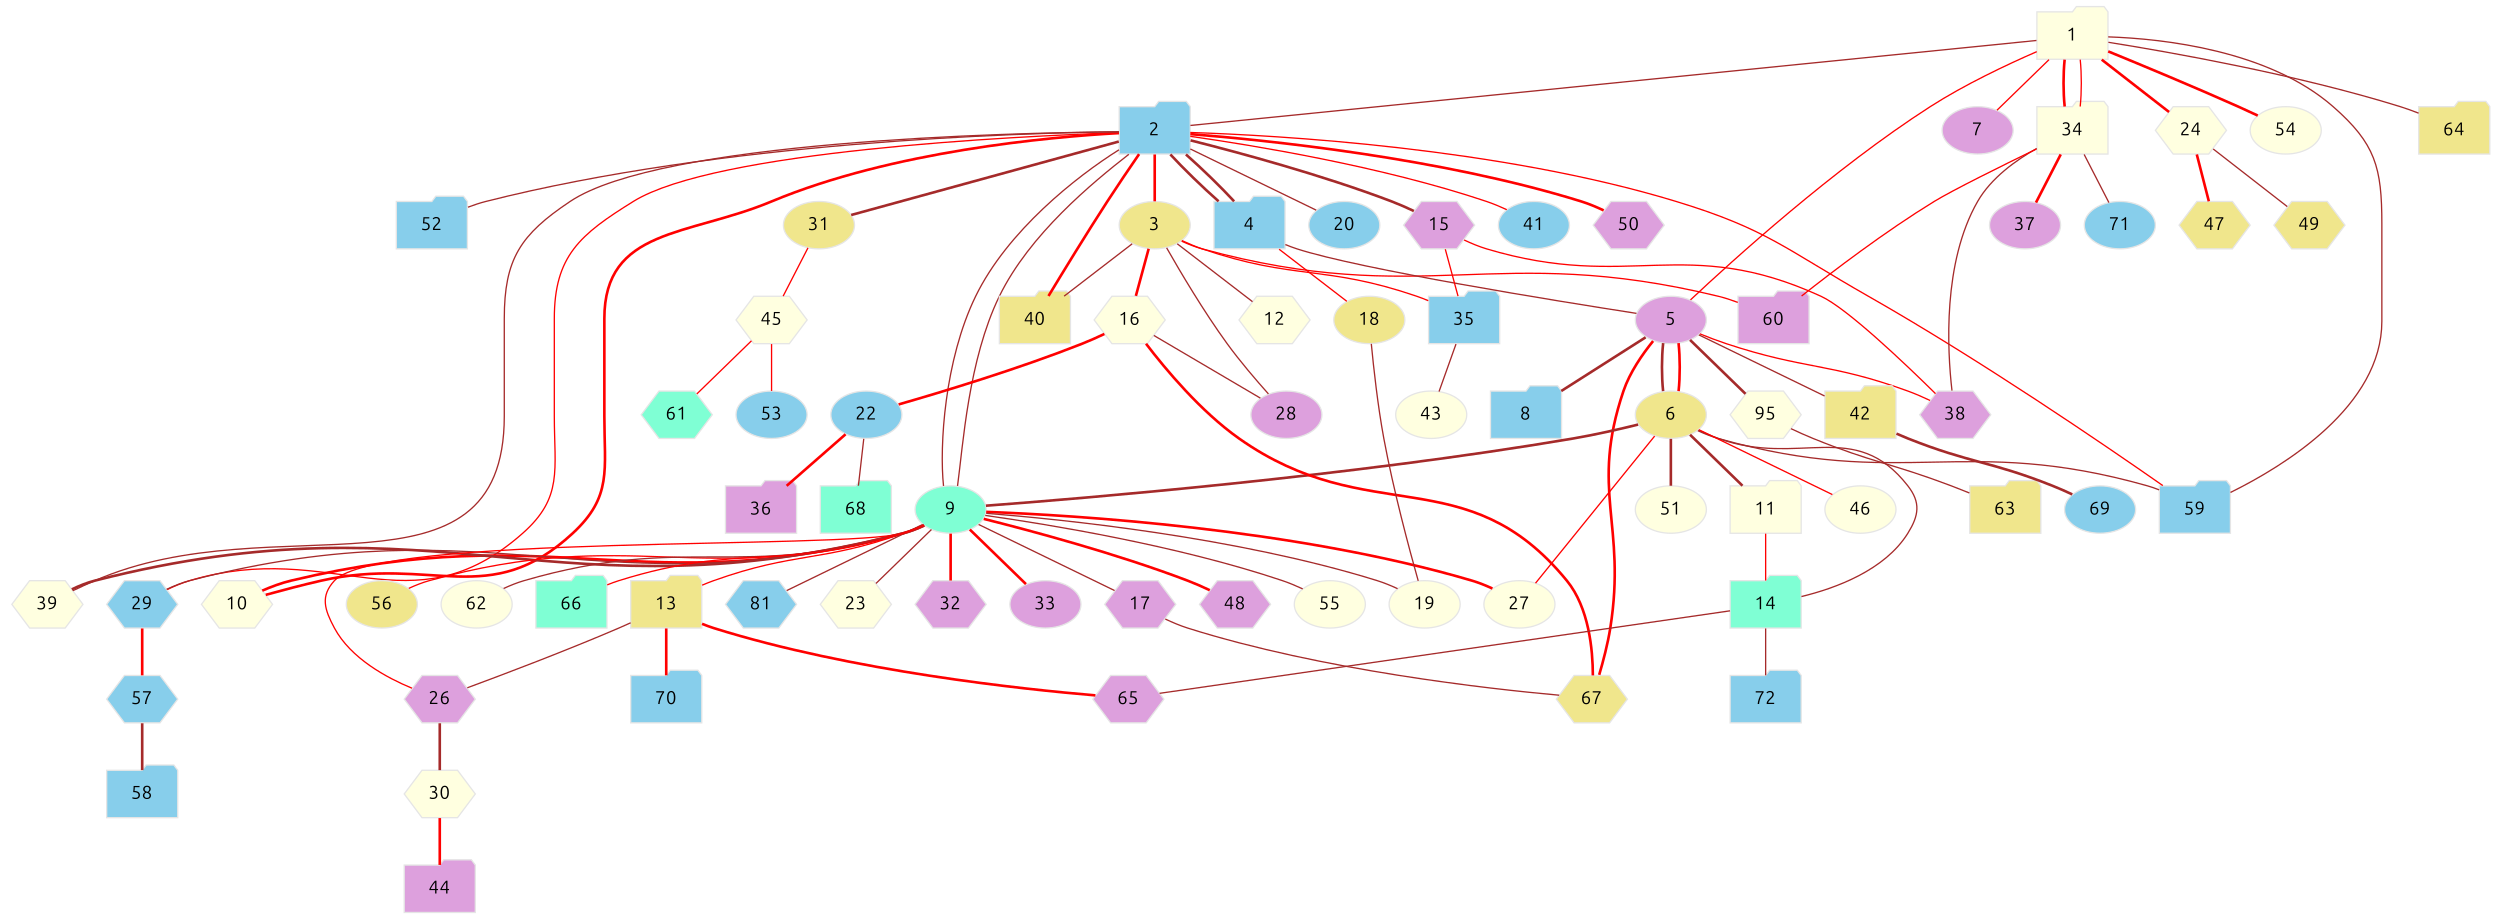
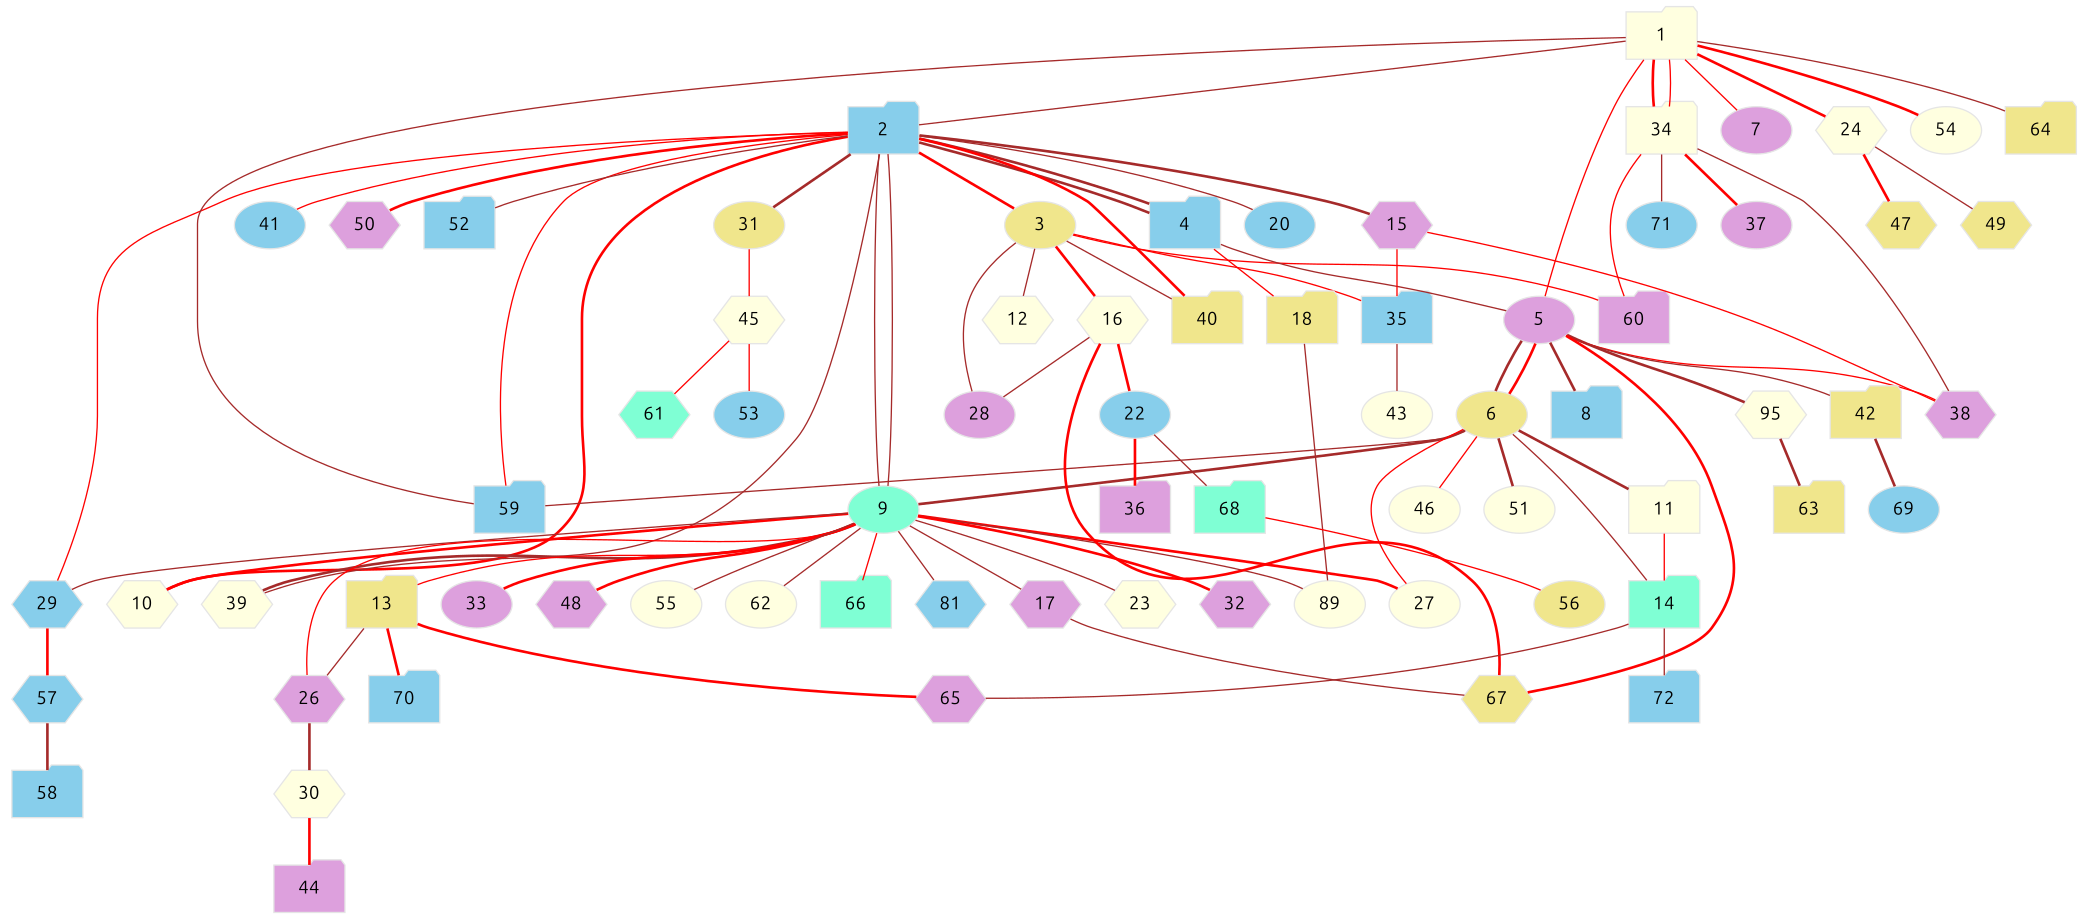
node "18": shape ellipse -> folder
edge "95" -- "63": style solid -> bold
edge "9" -- "56": now "68" -- "56"
node "19": label "19" -> "89"
